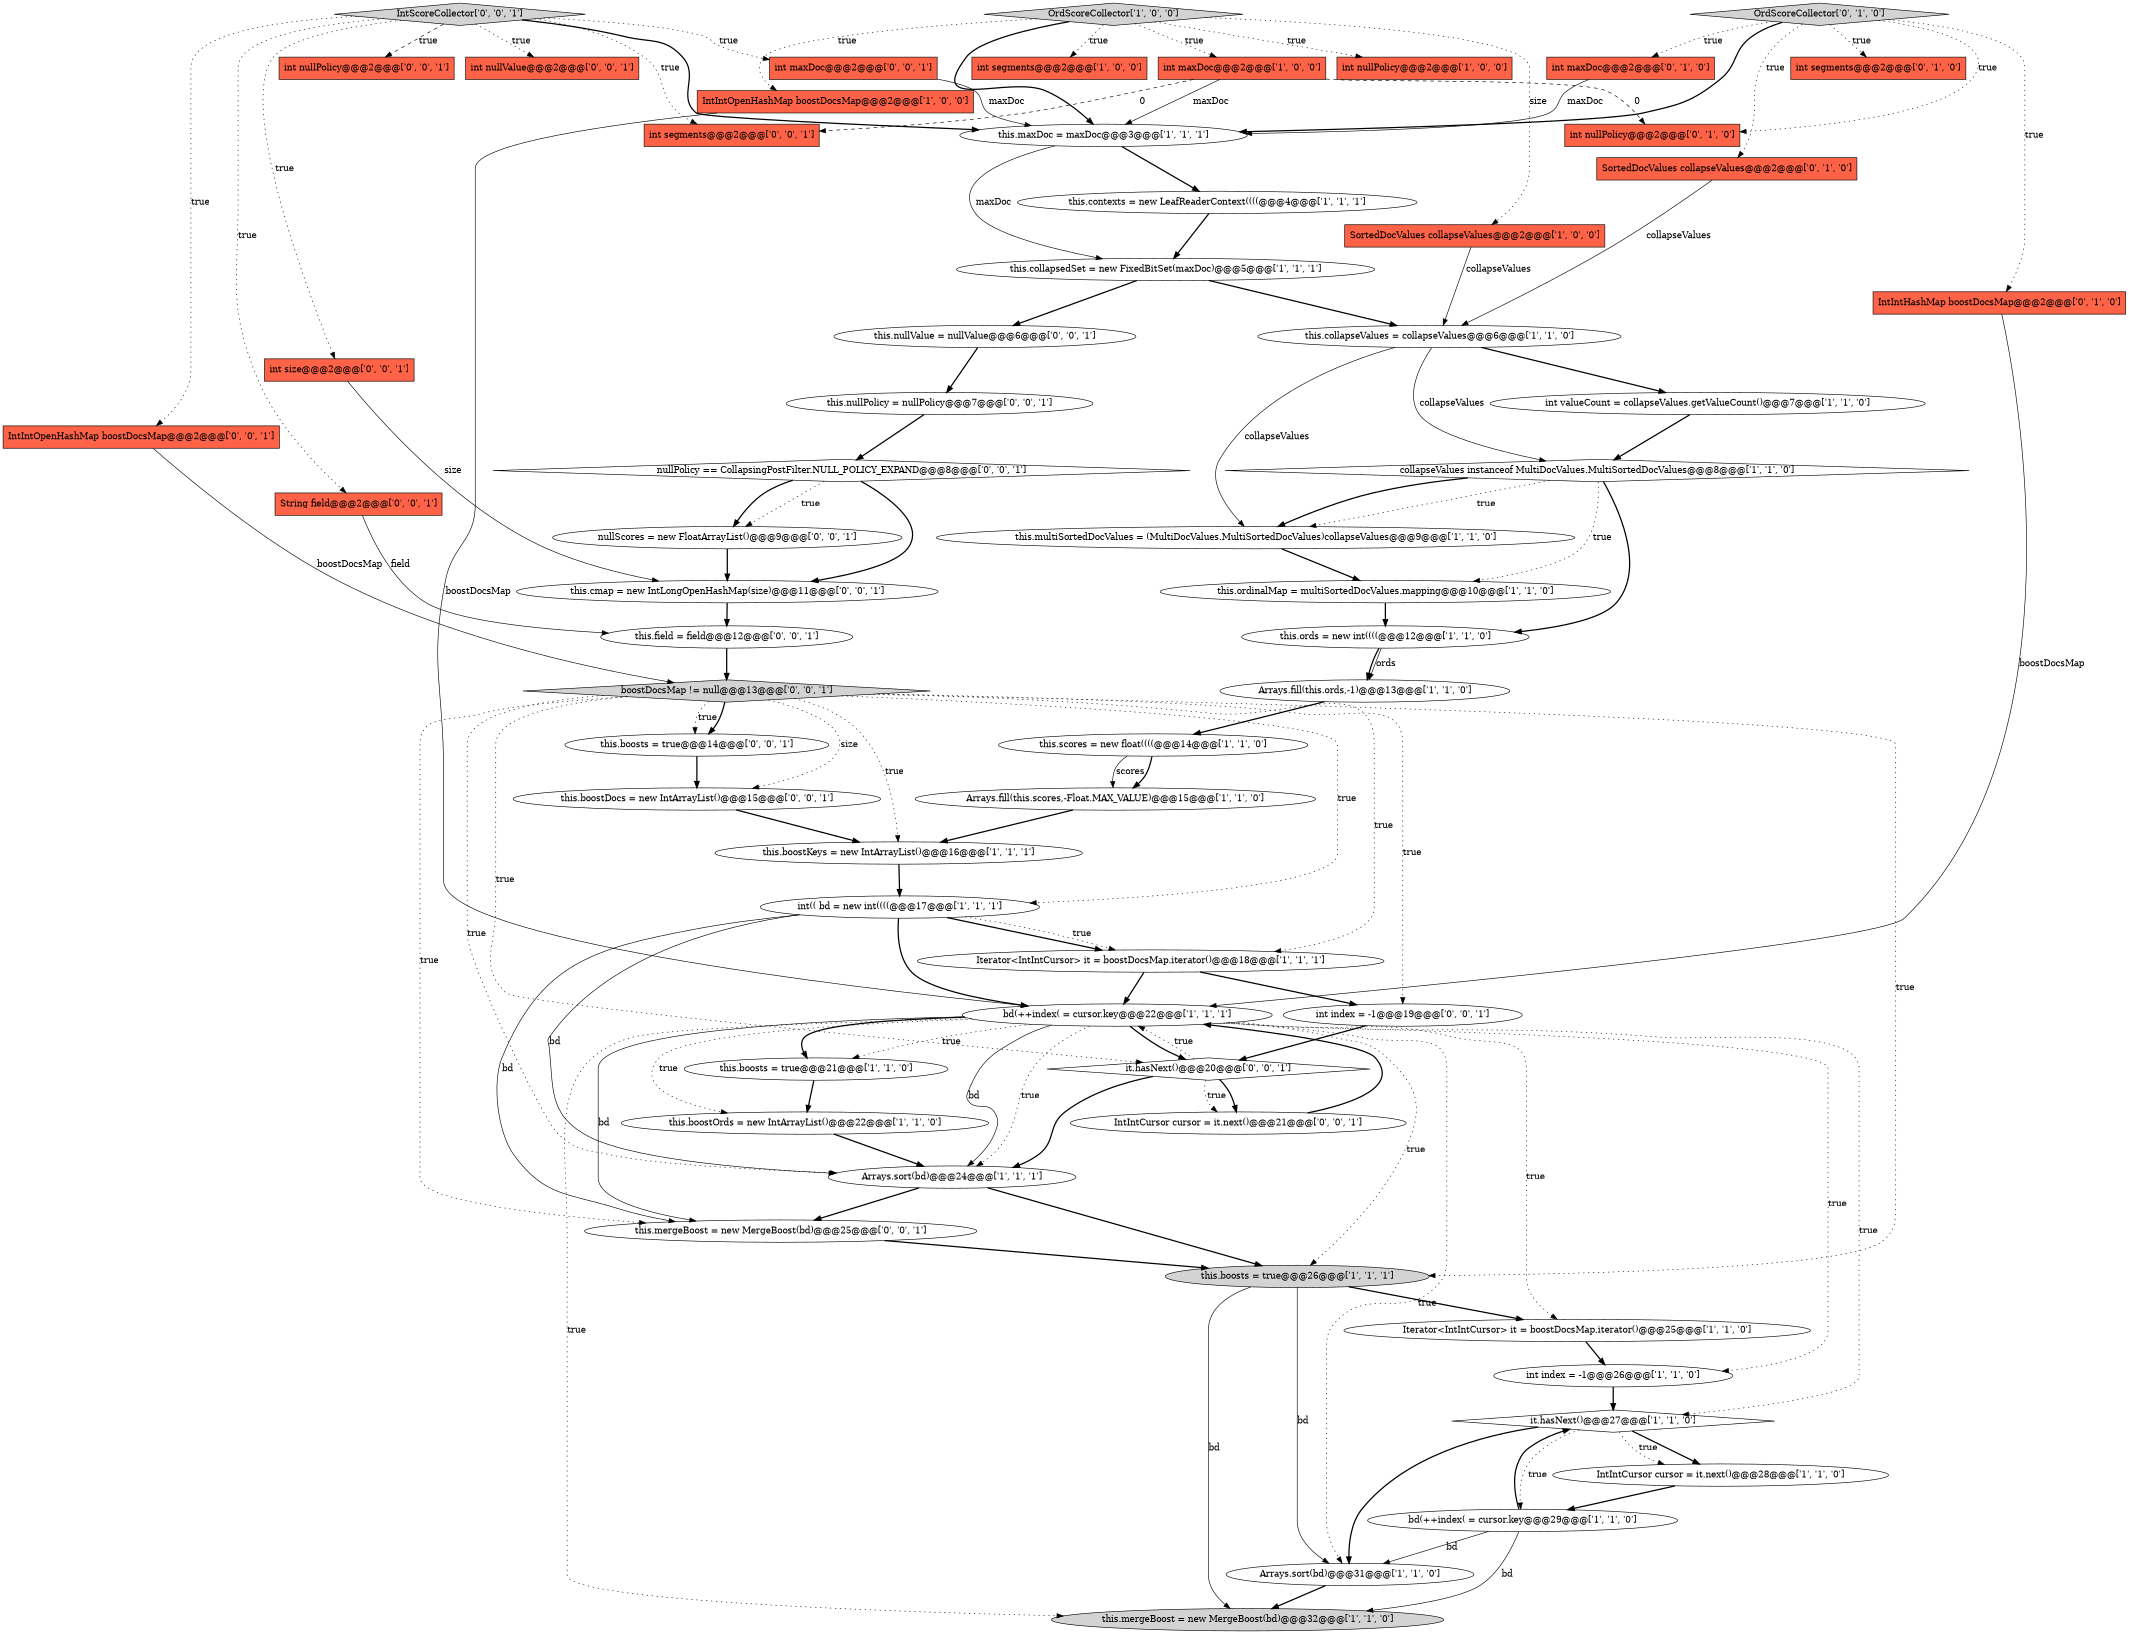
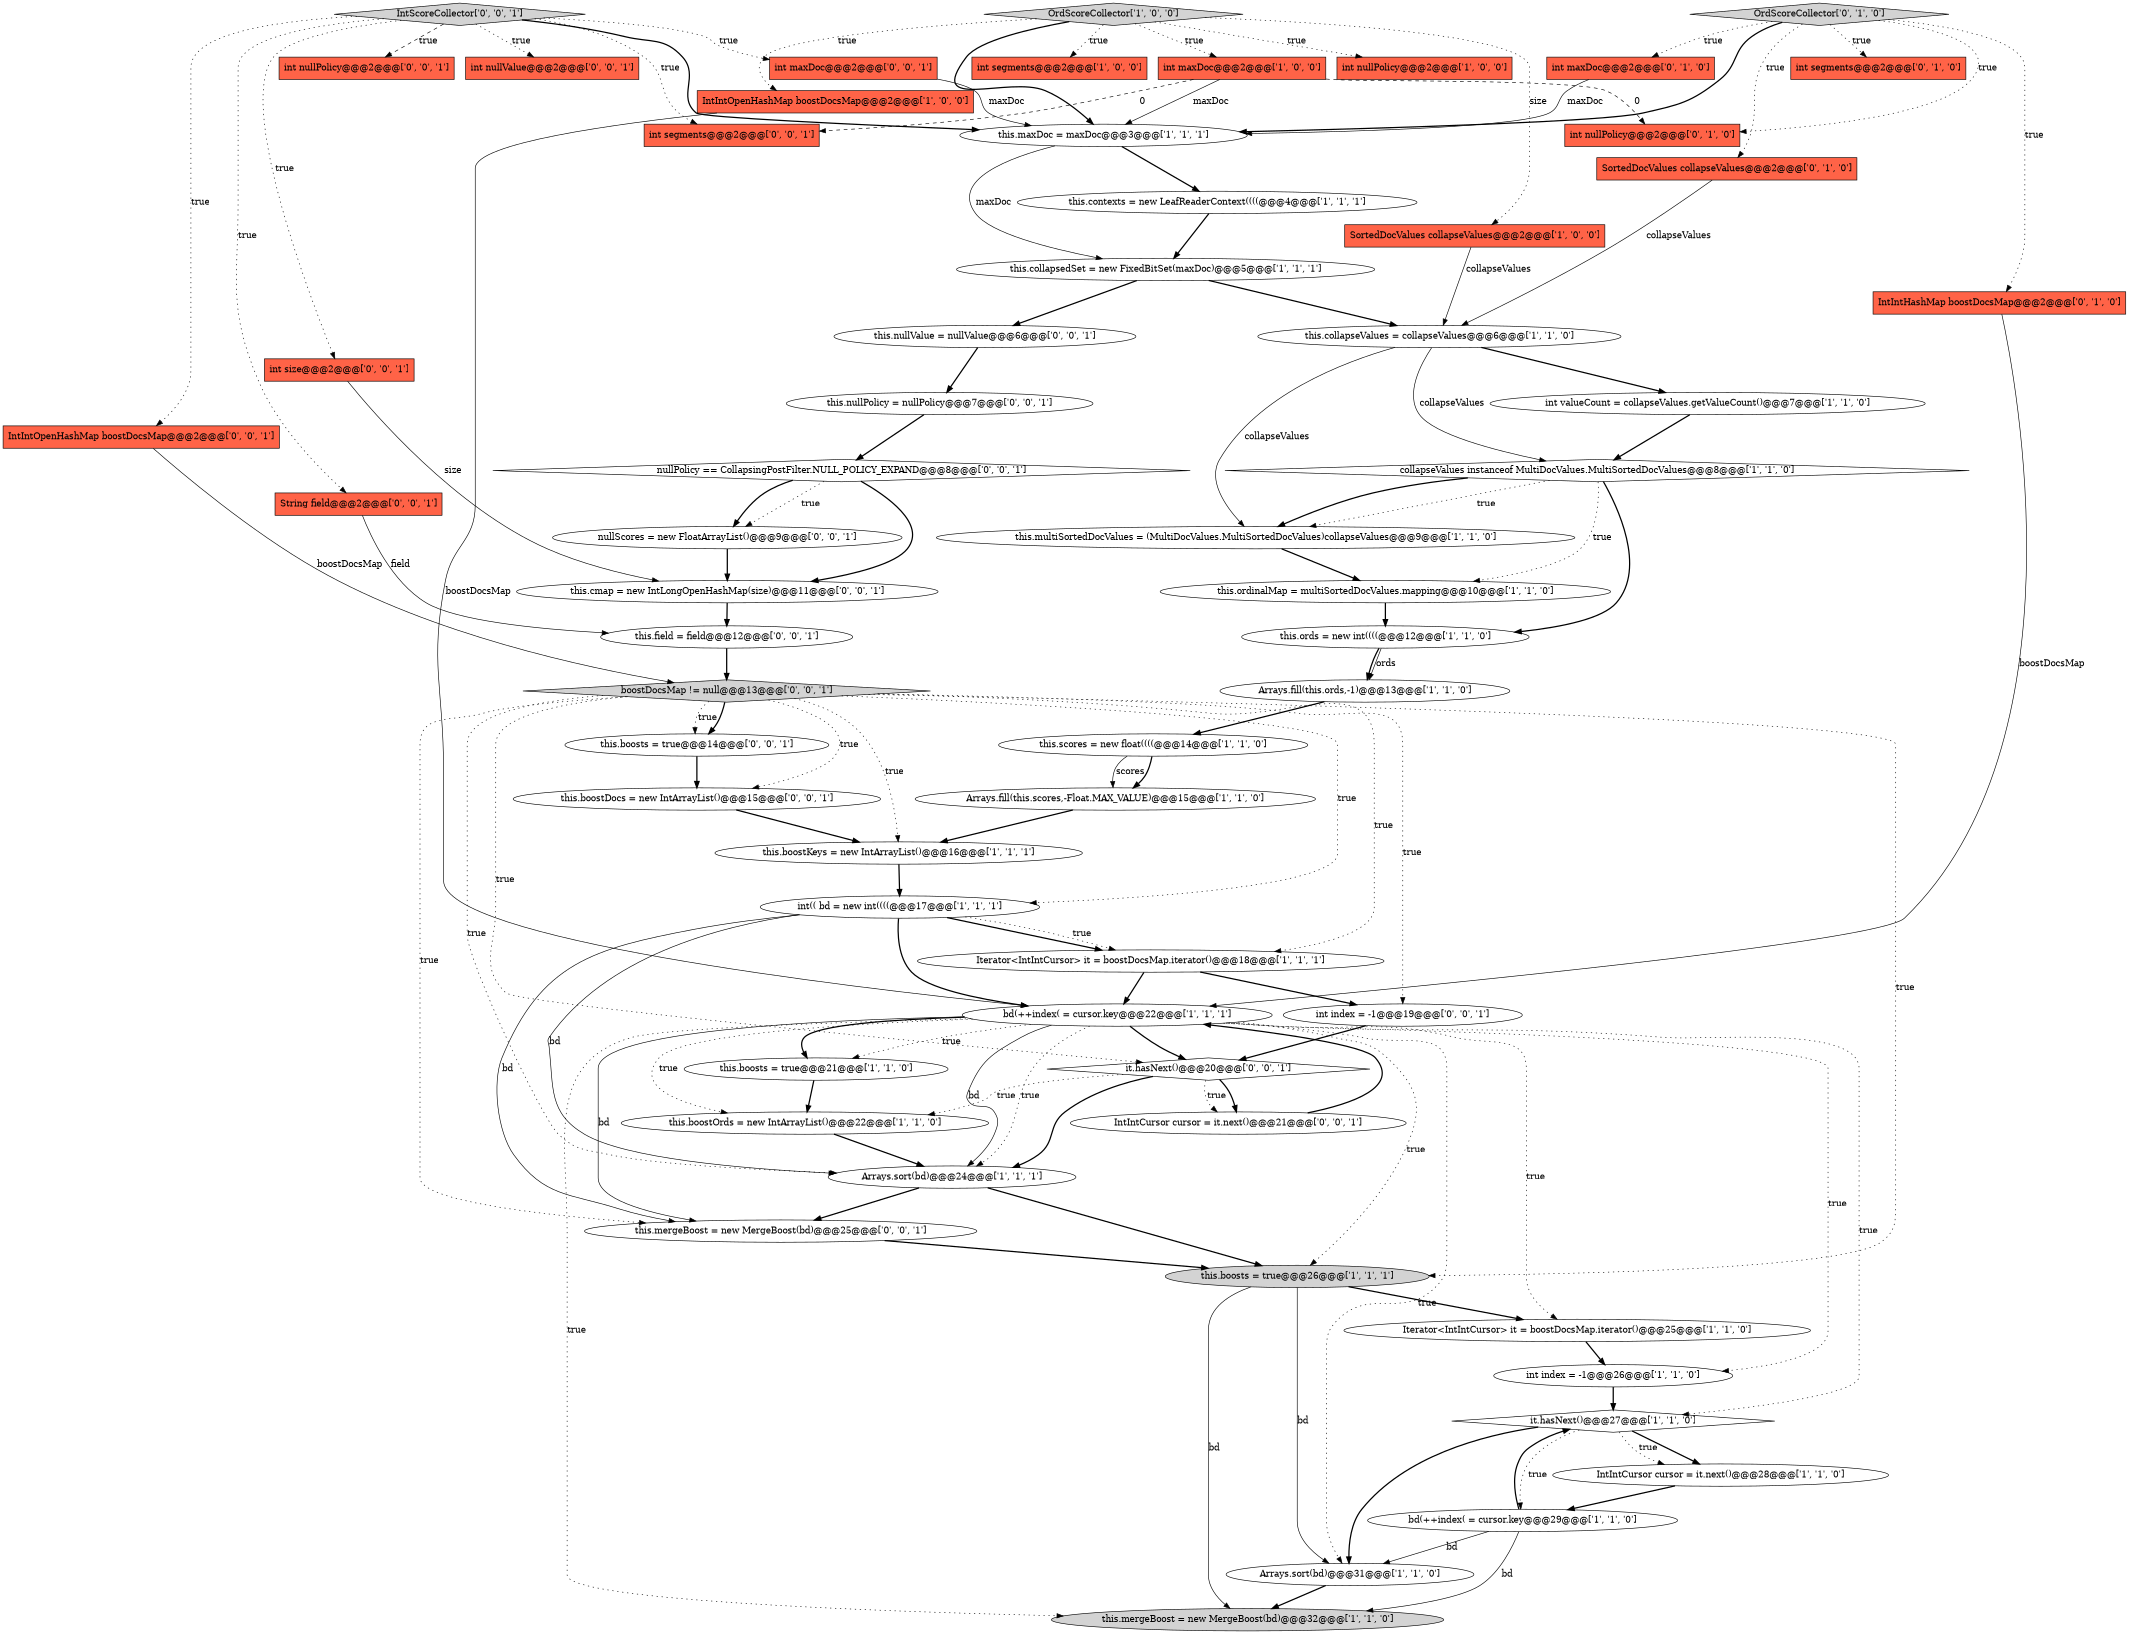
edge "boostDocsMap != null@@@13@@@['0', '0', '1']" -> "this.boostDocs = new IntArrayList()@@@15@@@['0', '0', '1']": label "size" -> "true"
edge "it.hasNext()@@@20@@@['0', '0', '1']" -> "bd(++index( = cursor.key@@@22@@@['1', '1', '1']": now "it.hasNext()@@@20@@@['0', '0', '1']" -> "this.boostOrds = new IntArrayList()@@@22@@@['1', '1', '0']"
